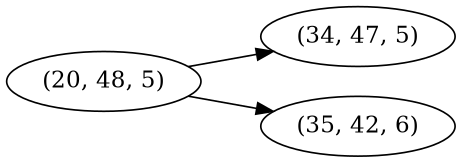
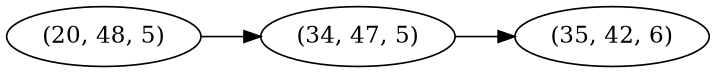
edge "(20, 48, 5)" -> "(35, 42, 6)": now "(34, 47, 5)" -> "(35, 42, 6)"
